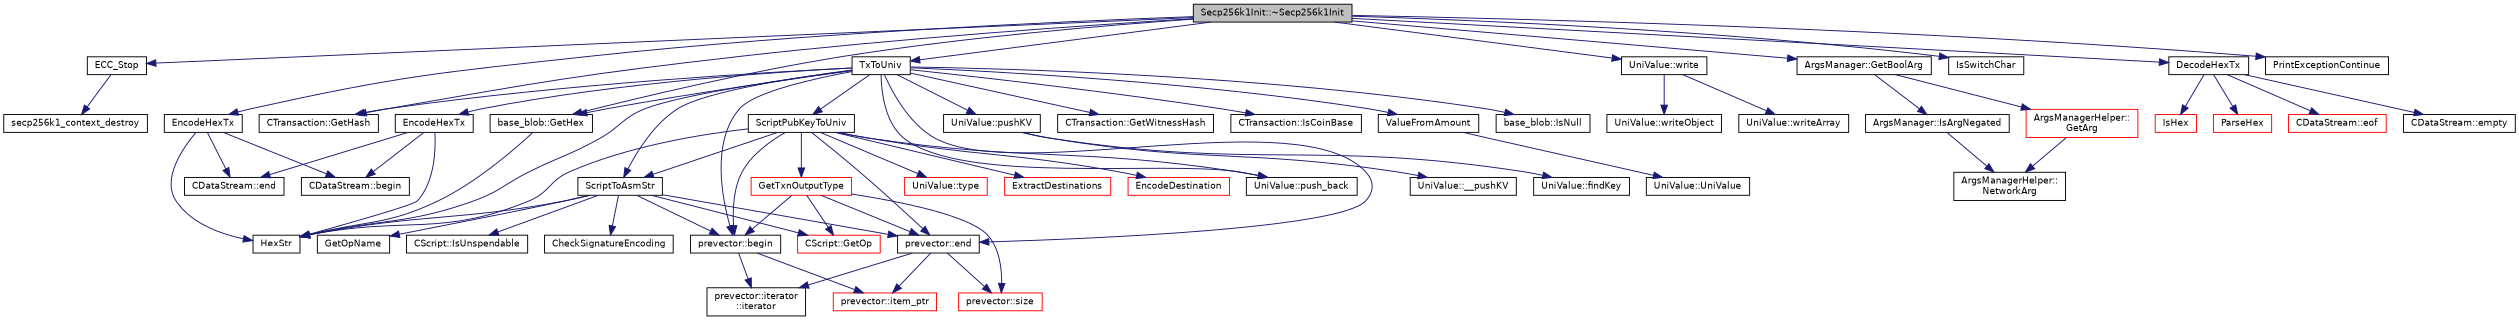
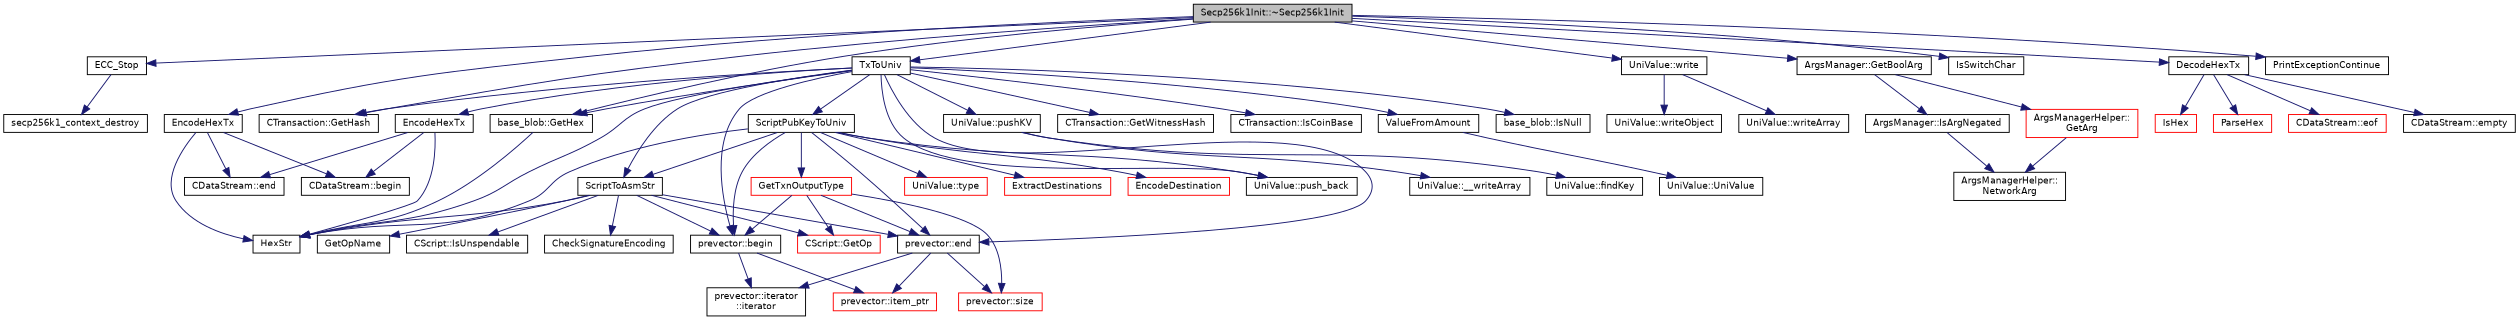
node "UniValue::__pushKV": label "UniValue::__pushKV" -> "UniValue::__writeArray"
